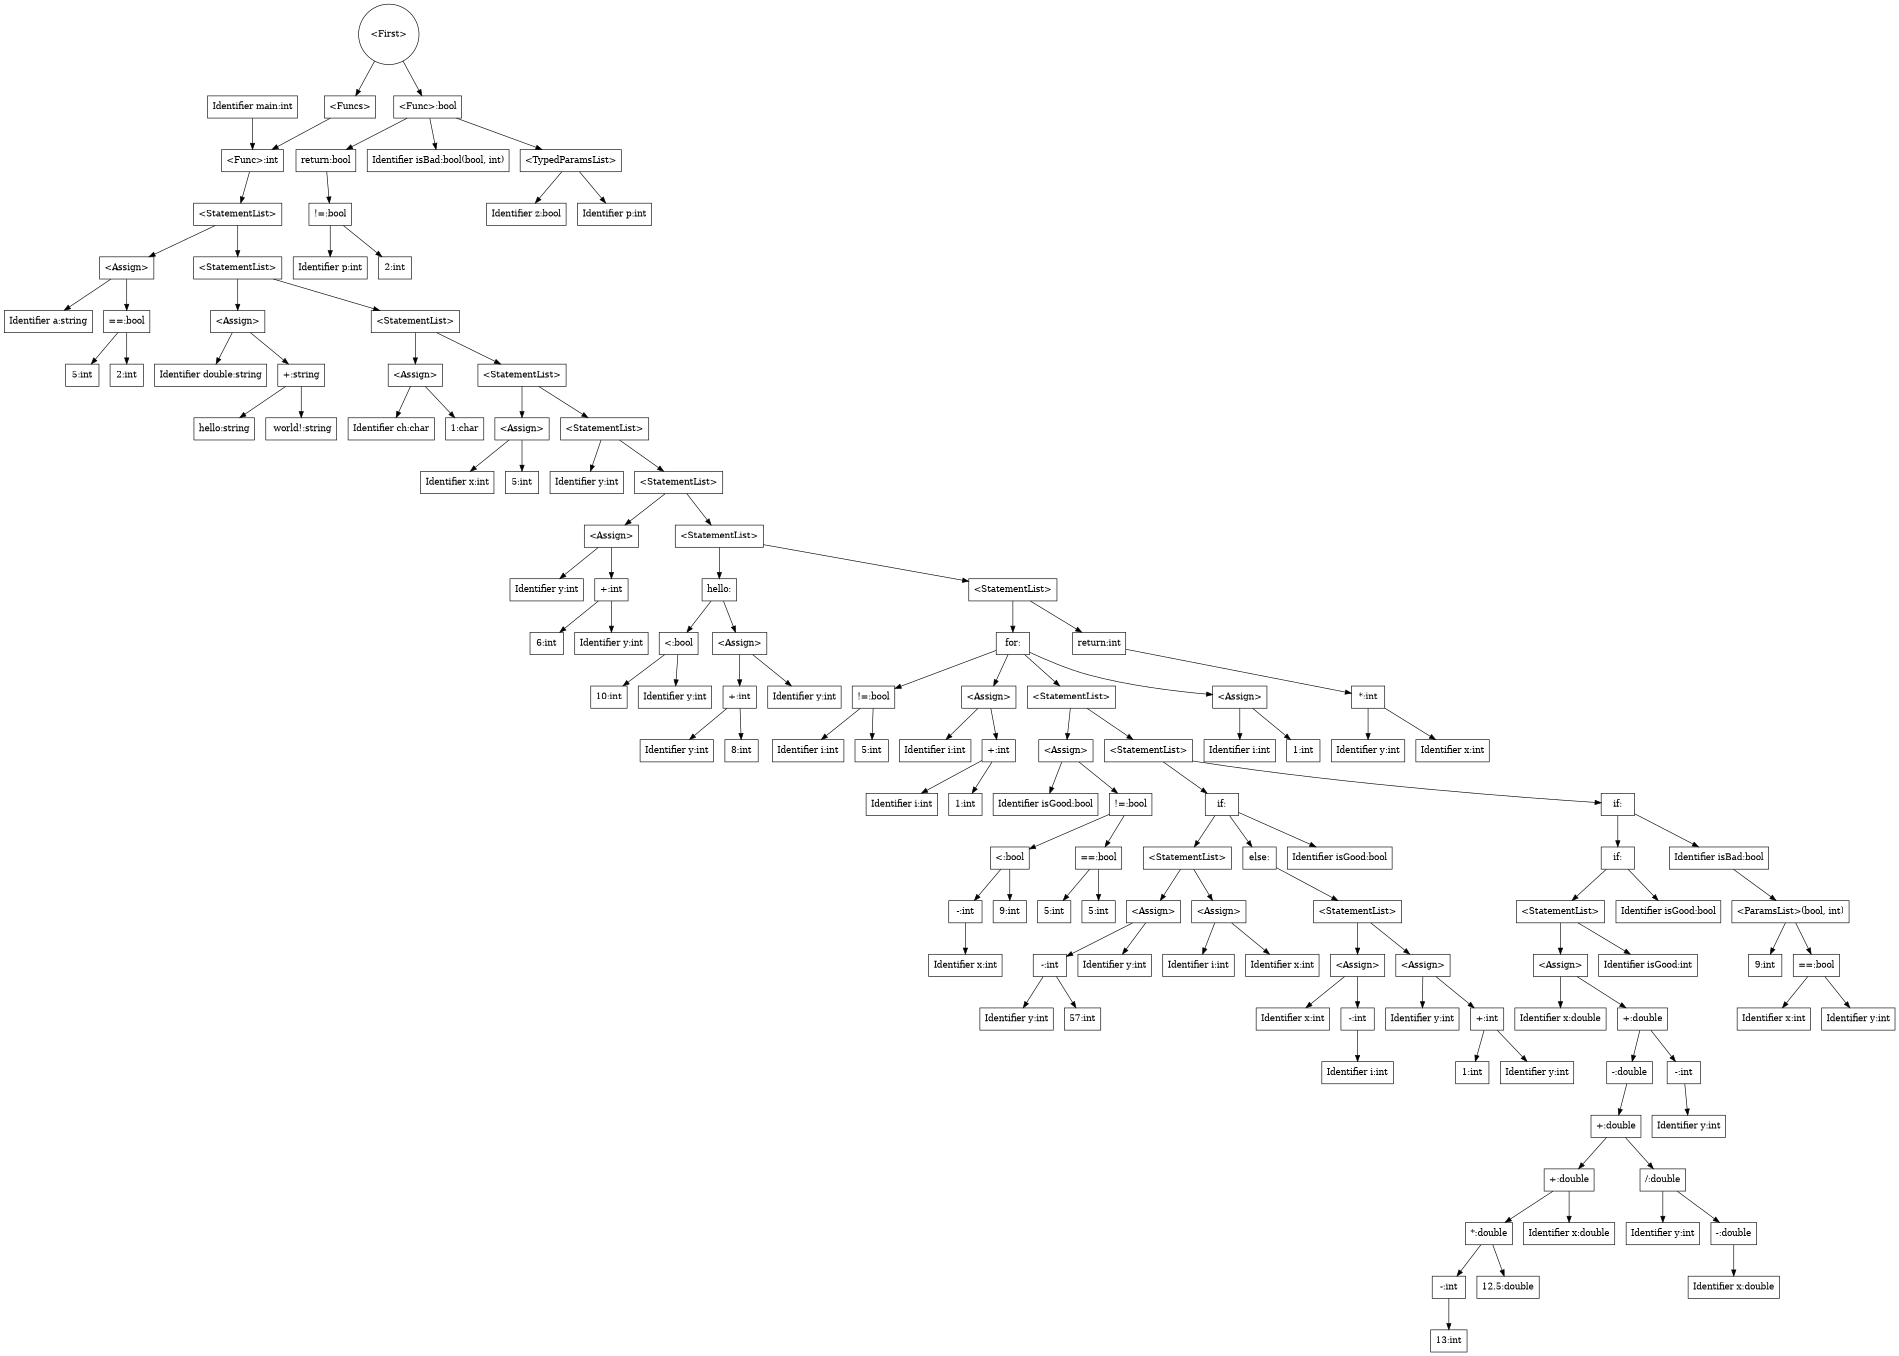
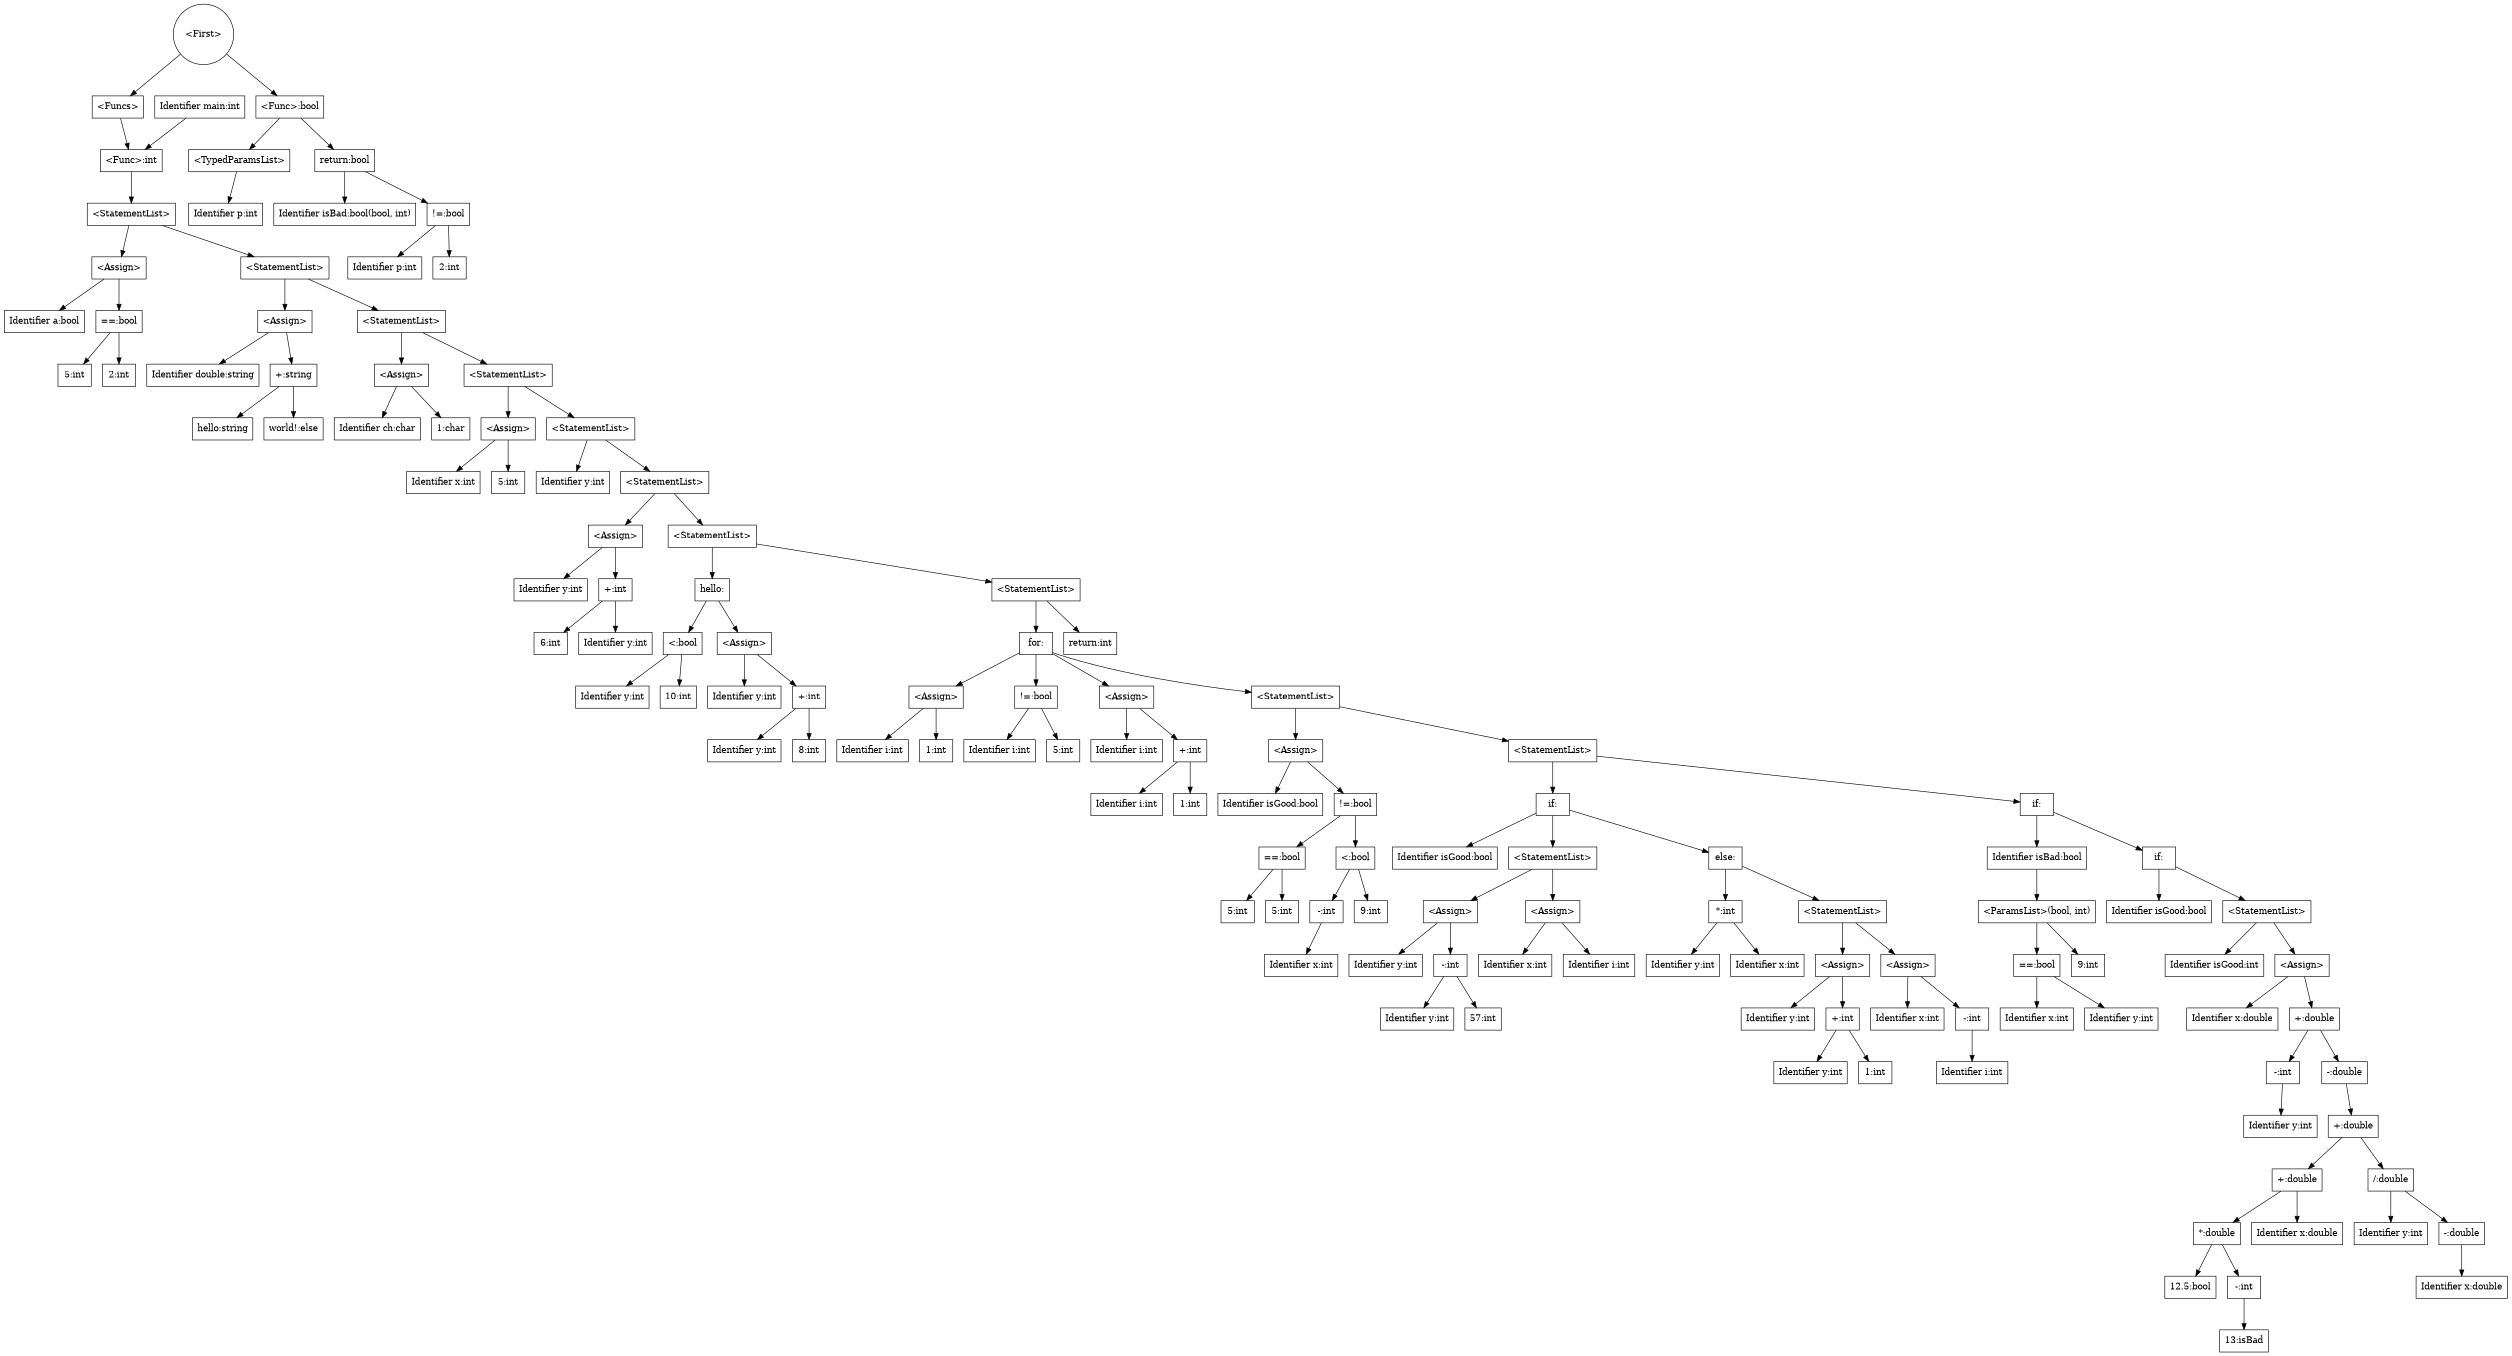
edge "<Func>:bool" -> "Identifier isBad:bool(bool, int)": now "return:bool" -> "Identifier isBad:bool(bool, int)"
node "Identifier z:bool": removed
node "Identifier a:string": label "Identifier a:string" -> "Identifier a:bool"
node "world!:string": label "world!:string" -> "world!:else"
edge "return:int" -> "*:int": now "else:" -> "*:int"
node "12.5:double": label "12.5:double" -> "12.5:bool"
node "13:int": label "13:int" -> "13:isBad"
